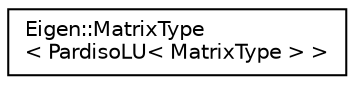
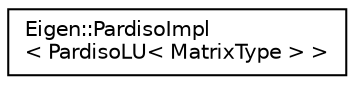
node "Eigen::MatrixType < PardisoLU< MatrixType > >": label "Eigen::MatrixType < PardisoLU< MatrixType > >" -> "Eigen::PardisoImpl < PardisoLU< MatrixType > >"
